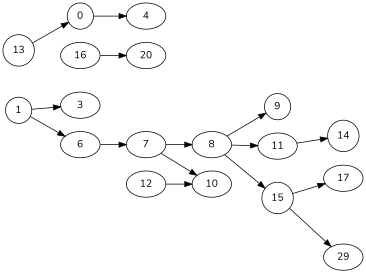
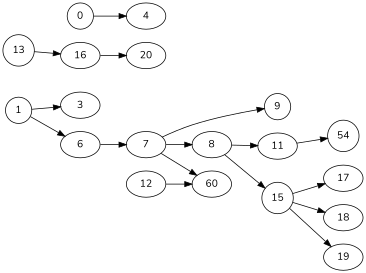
edge "13" -> "0": now "13" -> "16"
edge "8" -> "9": now "7" -> "9"
node "14": label "14" -> "54"
node "10": label "10" -> "60"
node "18": added
node "29": label "29" -> "19"
